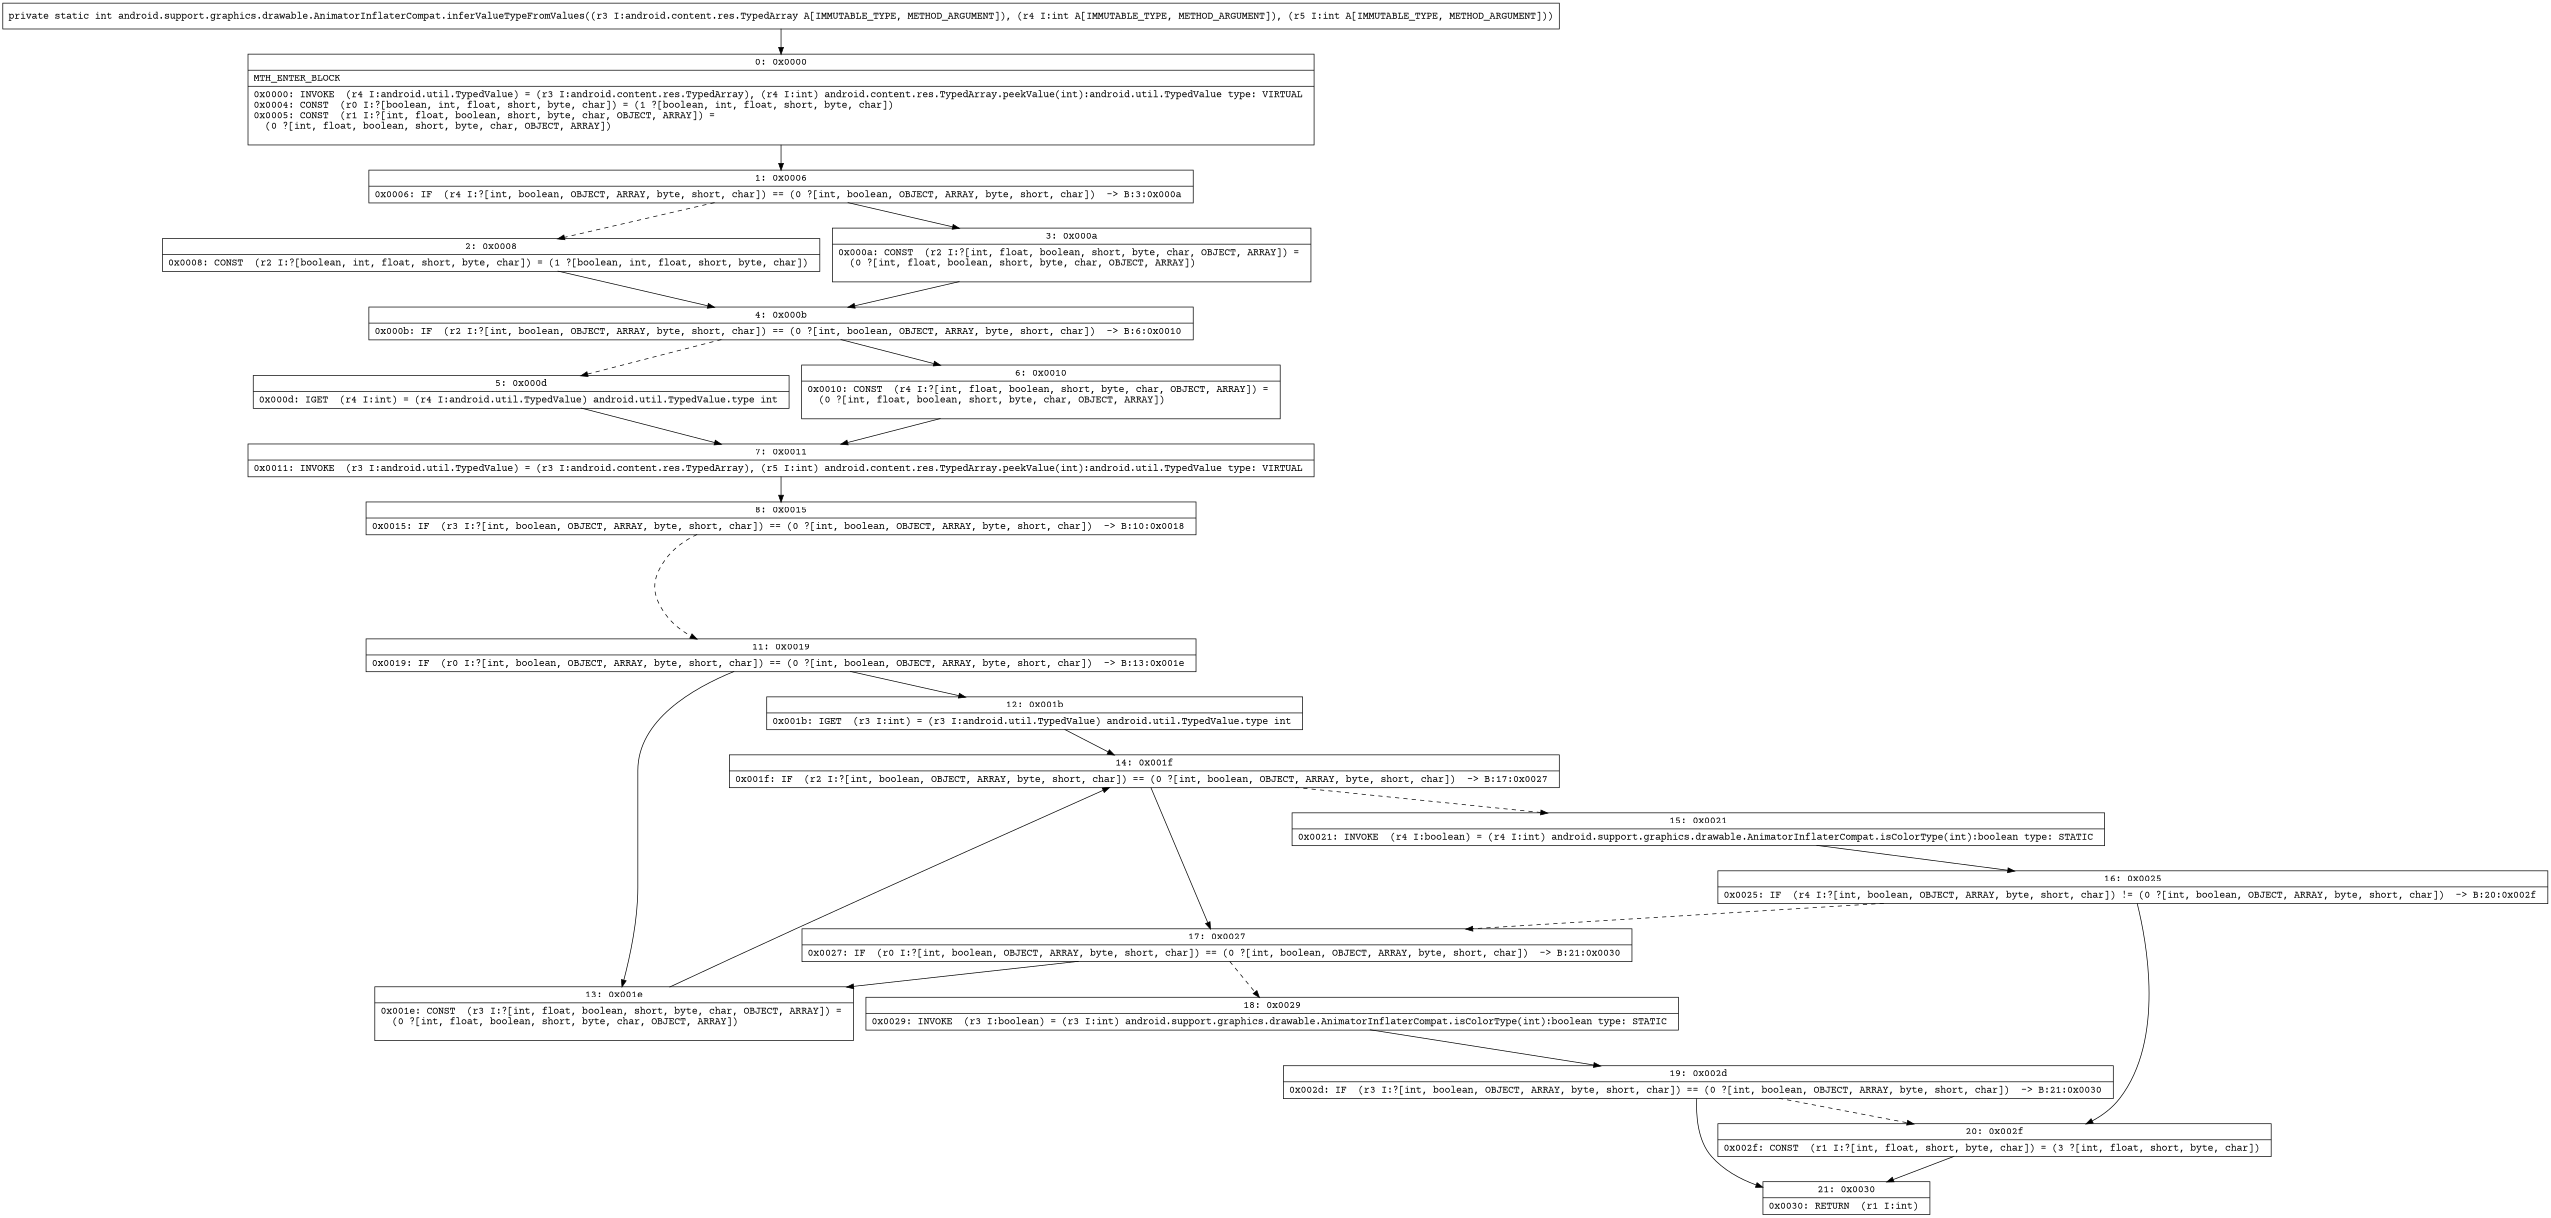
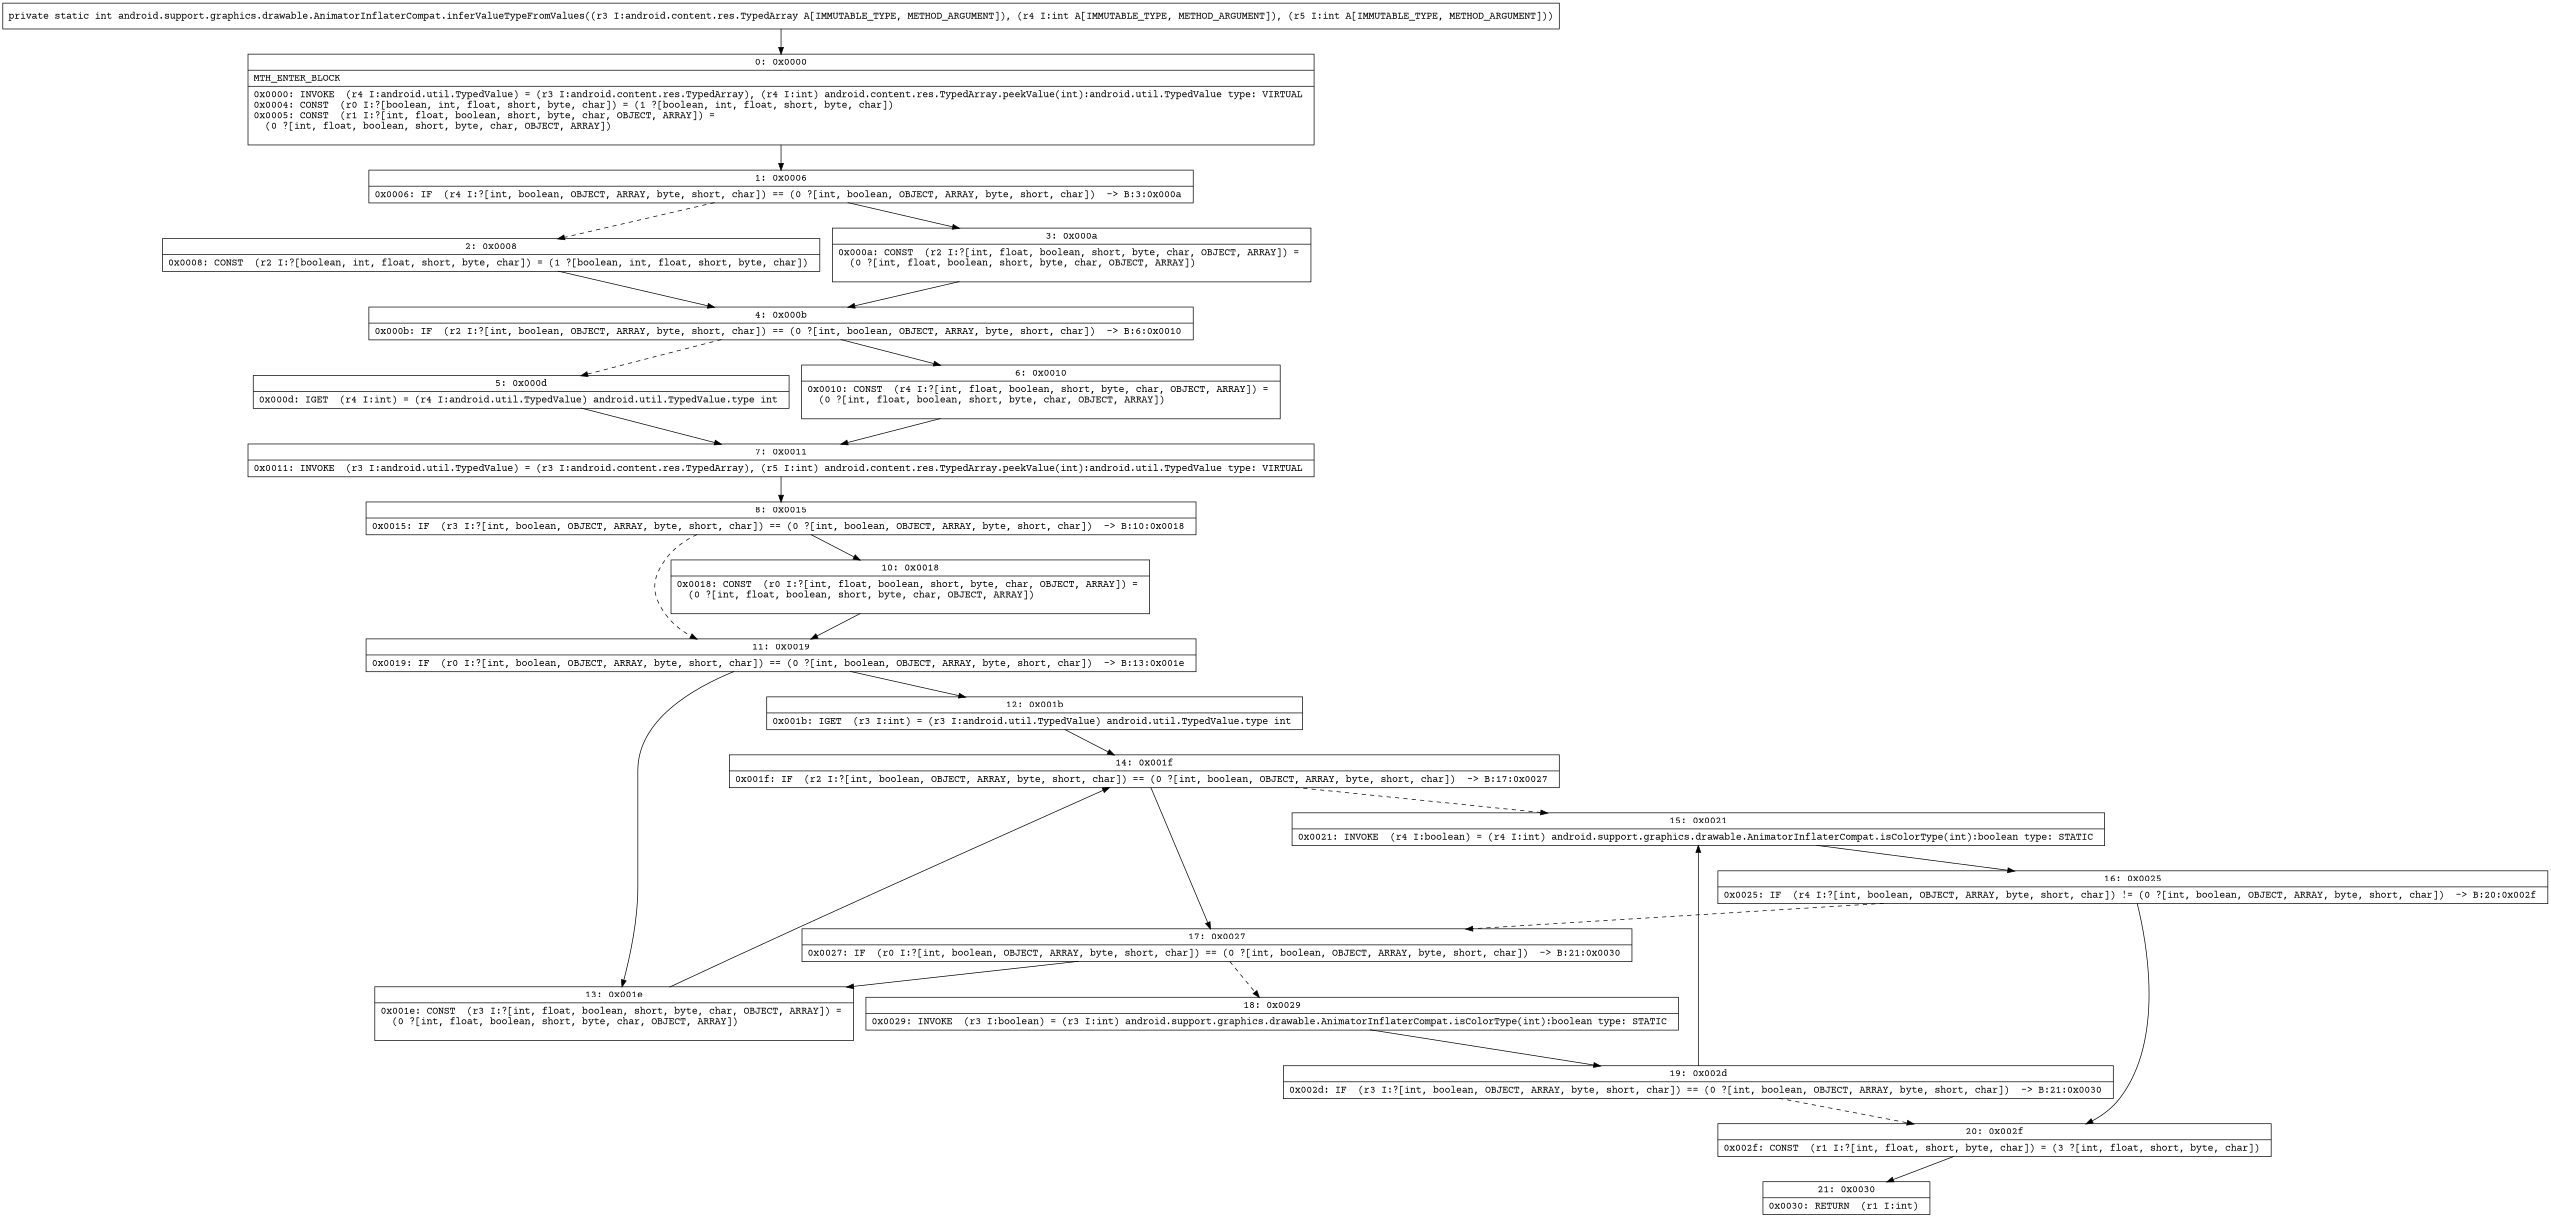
node "10: 0x0018": added
edge "19: 0x002d" -> "21: 0x0030": now "19: 0x002d" -> "15: 0x0021"
